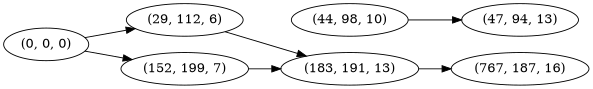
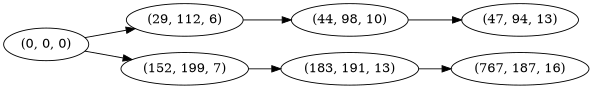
edge "(29, 112, 6)" -> "(183, 191, 13)": now "(29, 112, 6)" -> "(44, 98, 10)"
